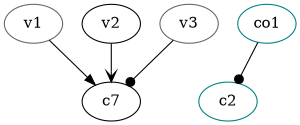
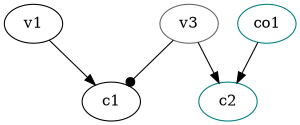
node "v1": color gray40 -> black
node "v2": removed
edge "v3" -> "c2": added
edge "co1" -> "c2": arrowhead dot -> normal
node "c7": label "c7" -> "c1"
